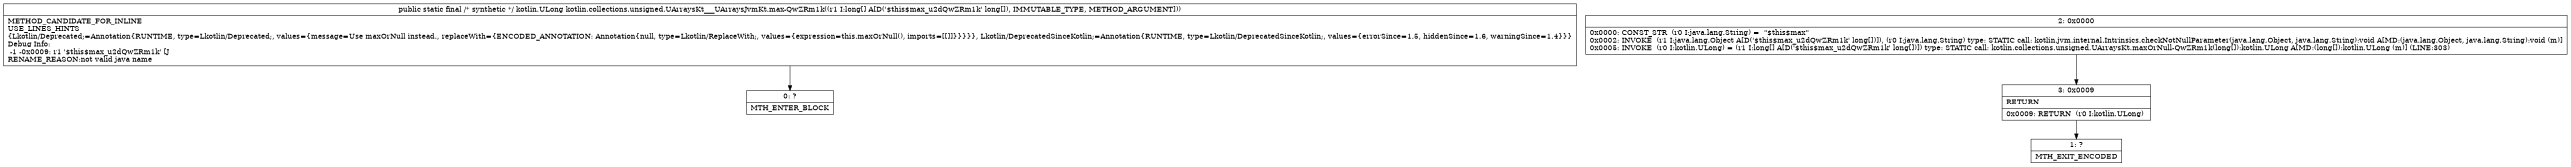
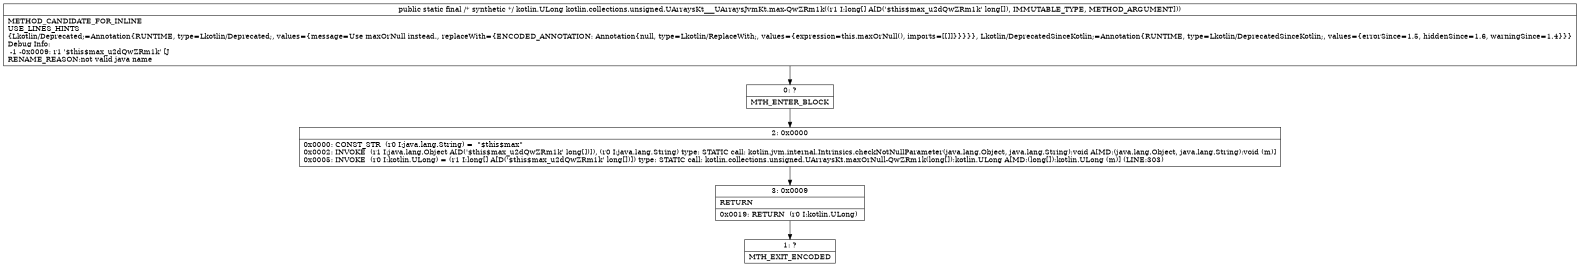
node "3: 0x0009": text "0x0009: RETURN  (r0 I:kotlin.ULong)" -> "0x0019: RETURN  (r0 I:kotlin.ULong)"
edge "0: ?" -> "2: 0x0000": added
